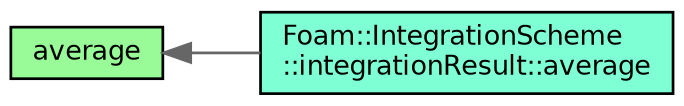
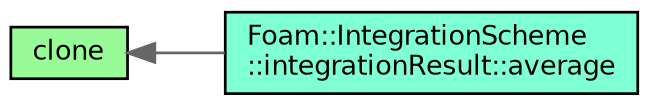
node "average": label "average" -> "clone"
